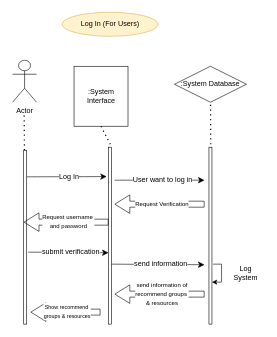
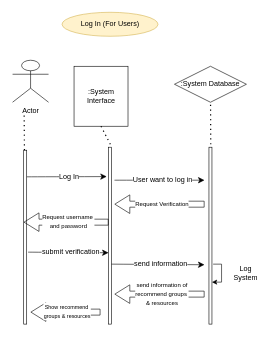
node "Actor": size 24x42 -> 36x42
